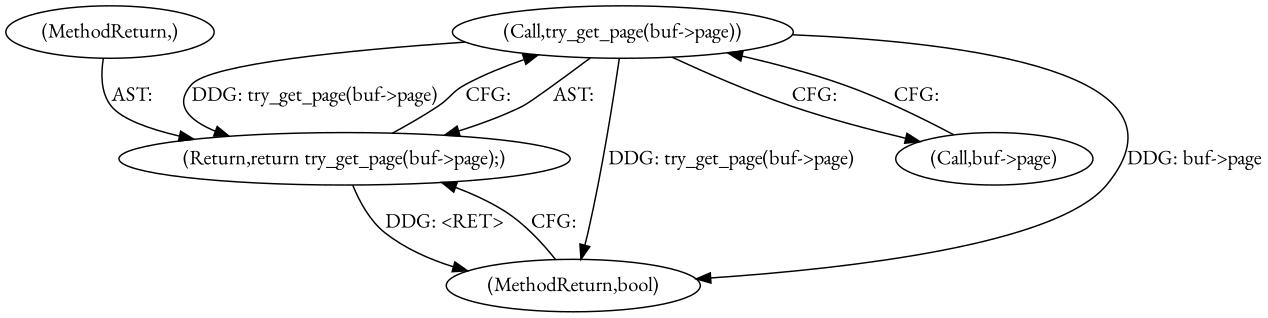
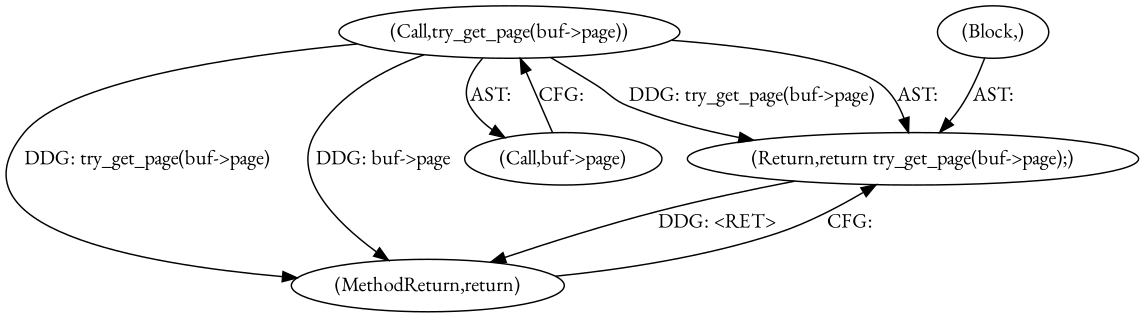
node "(MethodReturn,)": label "(MethodReturn,)" -> "(Block,)"
edge "(Return,return try_get_page(buf->page);)" -> "(Call,try_get_page(buf->page))": removed, label "CFG:"
edge "(Call,try_get_page(buf->page))" -> "(Call,buf->page)": label "CFG: " -> "AST: "
node "(MethodReturn,bool)": label "(MethodReturn,bool)" -> "(MethodReturn,return)"
